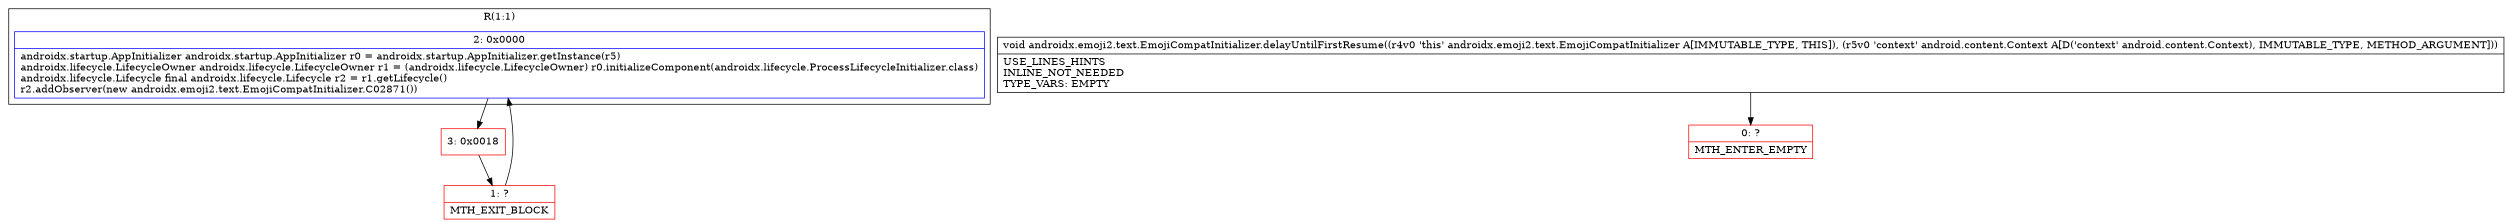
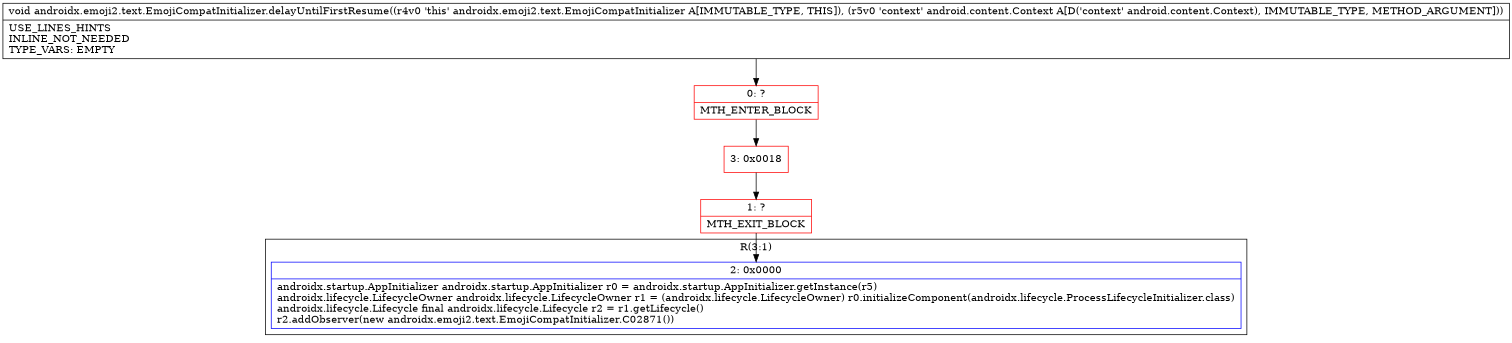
cluster "R(1:1)": label "R(1:1)" -> "R(3:1)"
edge "2: 0x0000" -> "3: 0x0018": now "0: ?" -> "3: 0x0018"
node "0: ?": text "MTH_ENTER_EMPTY" -> "MTH_ENTER_BLOCK"
